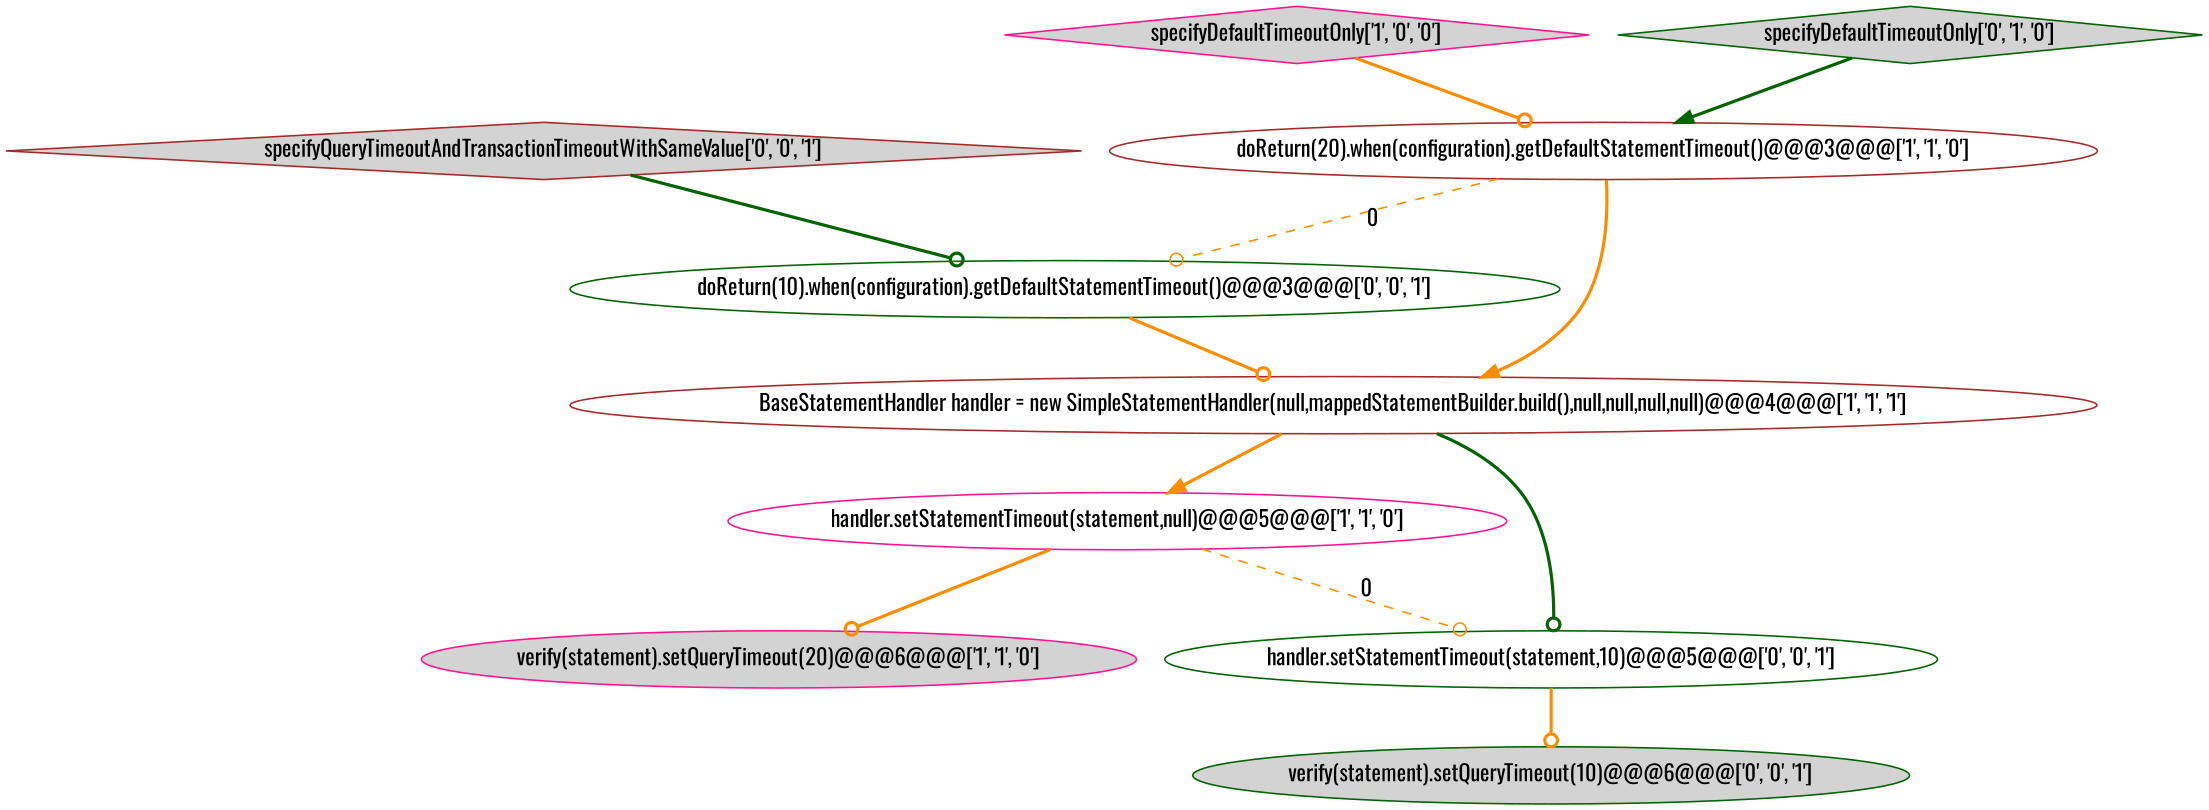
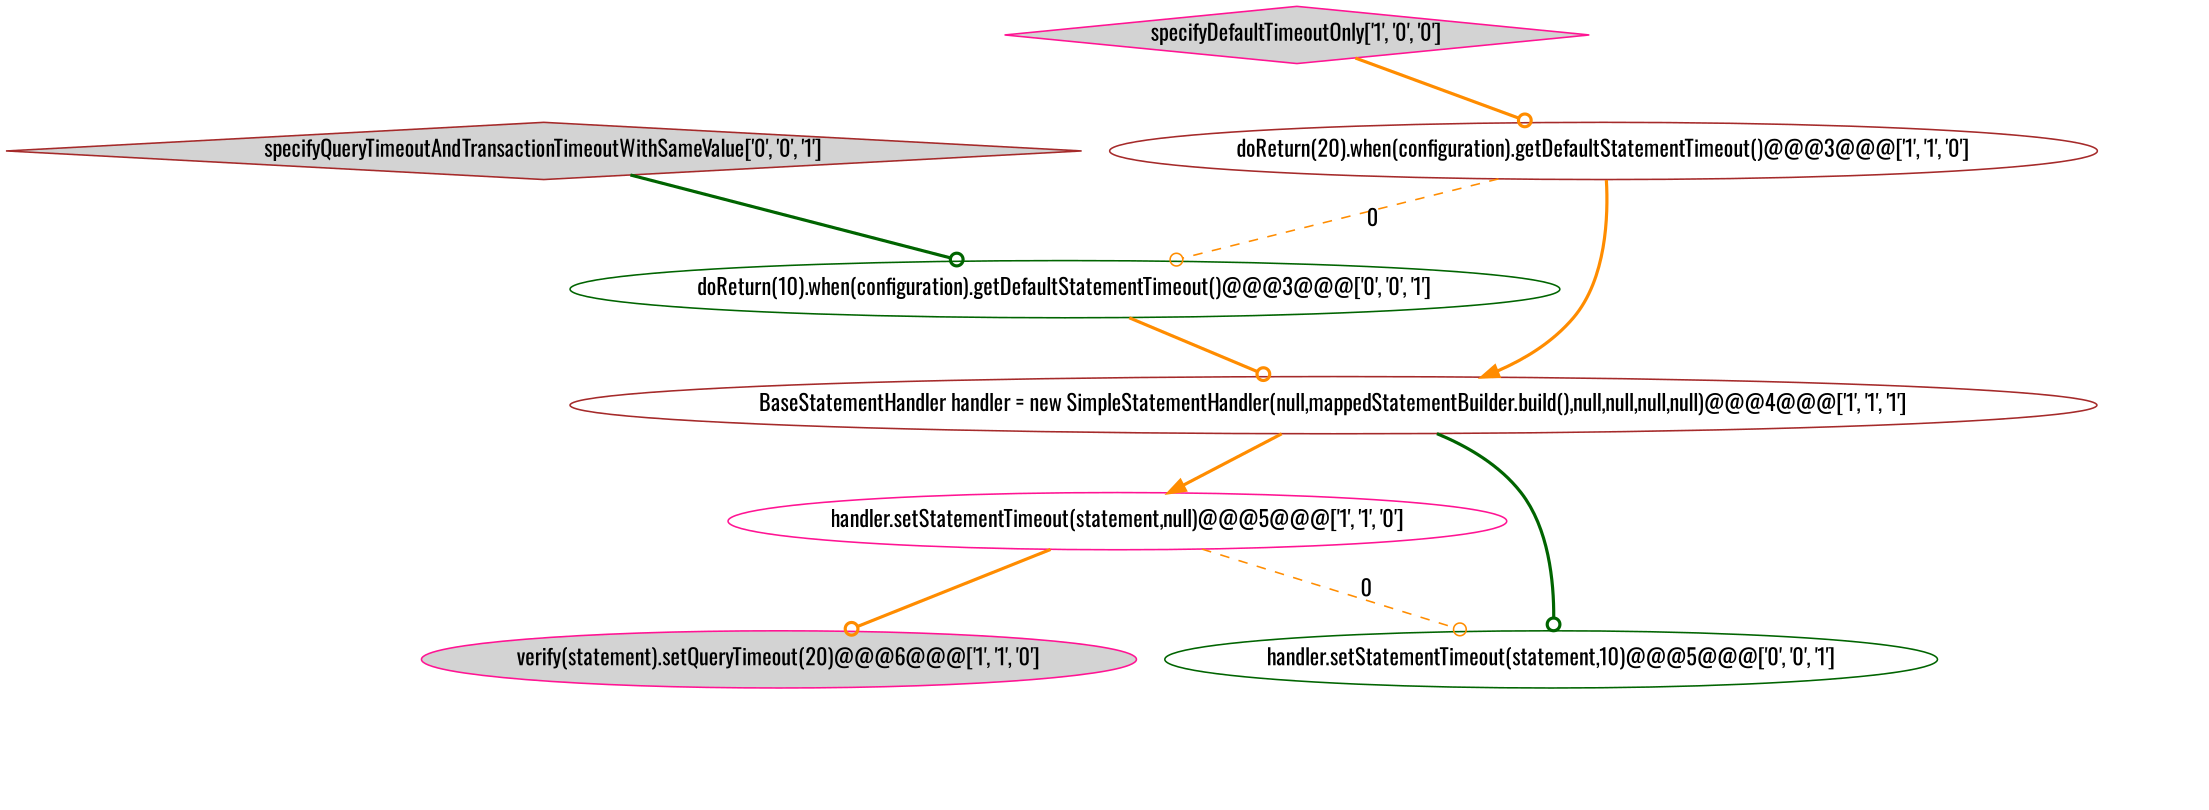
node "specifyDefaultTimeoutOnly['0', '1', '0']": removed
node "verify(statement).setQueryTimeout(10)@@@6@@@['0', '0', '1']": removed
